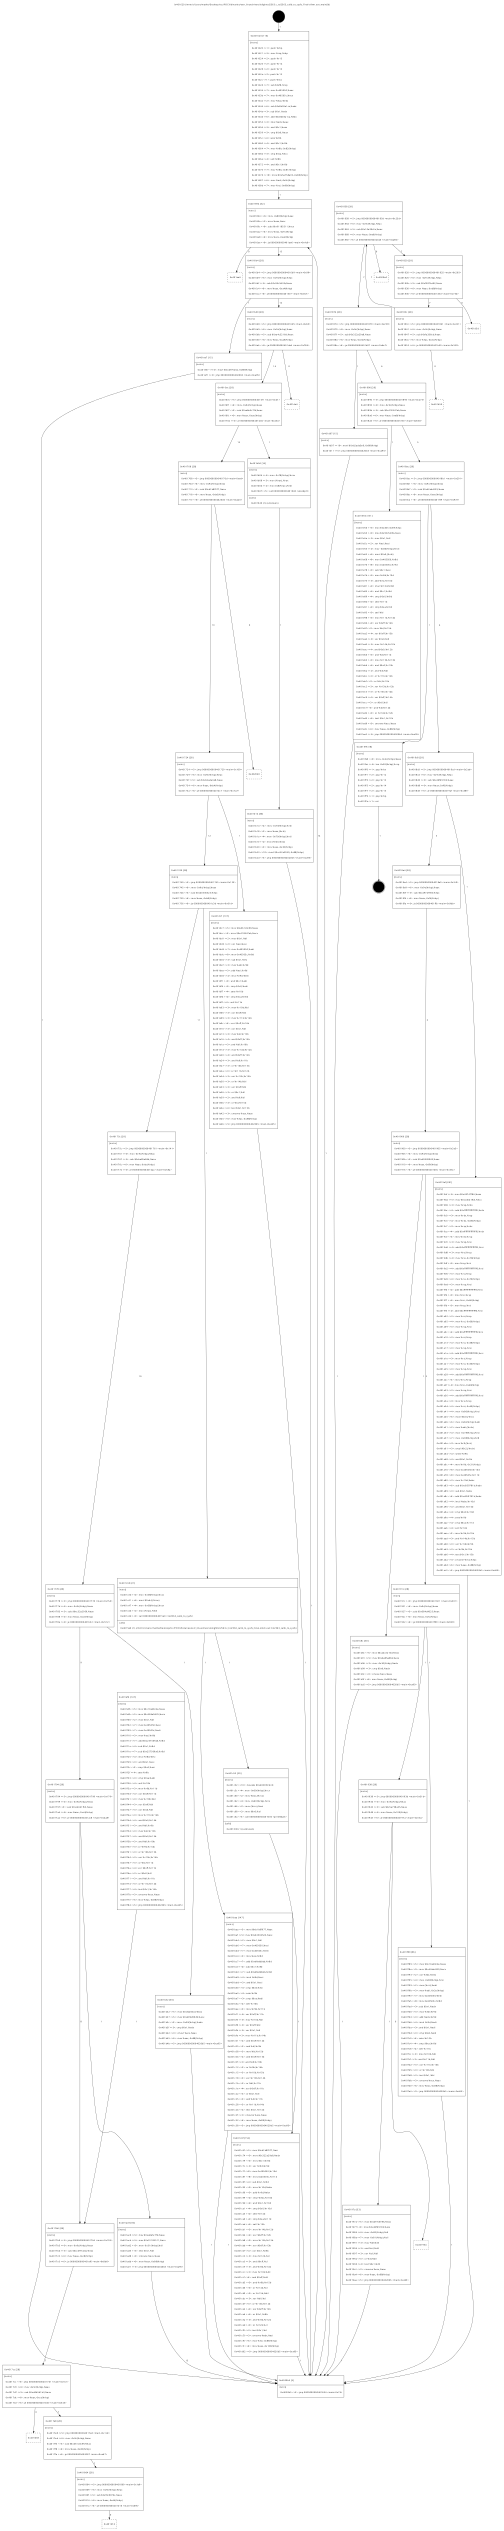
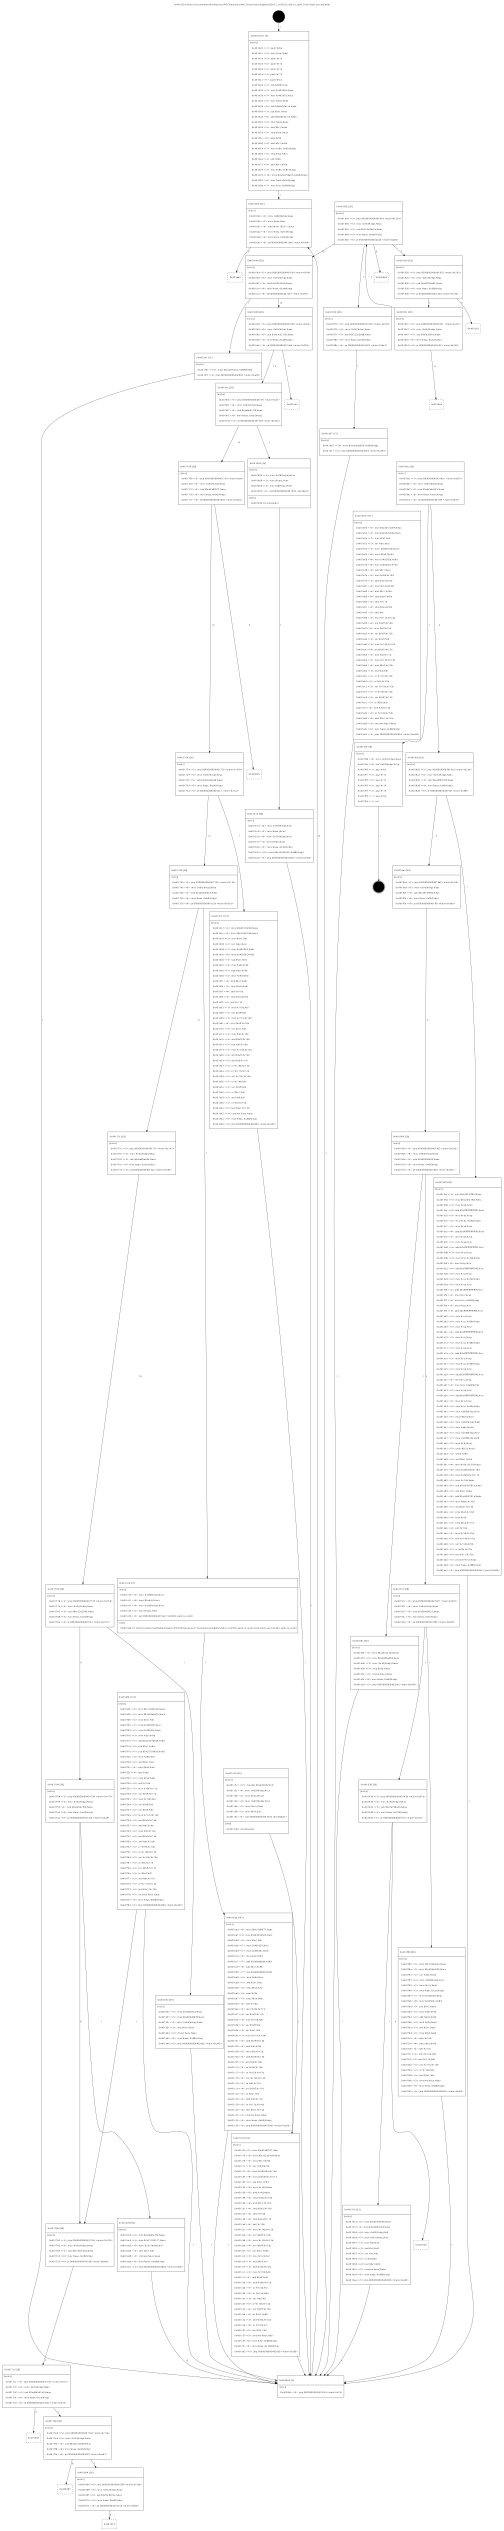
edge "0x401694 [32]" -> "0x4016b4 [28]": now "0x401858 [28]" -> "0x4016b4 [28]"
node "0x401890 [28]": removed
edge "0x401c3d [21]" -> "0x401c52 [29]": removed, label "1"
edge "0x401ef6 [147]" -> "0x4020b5 [5]": added, label "1"
node "0x402087": added
